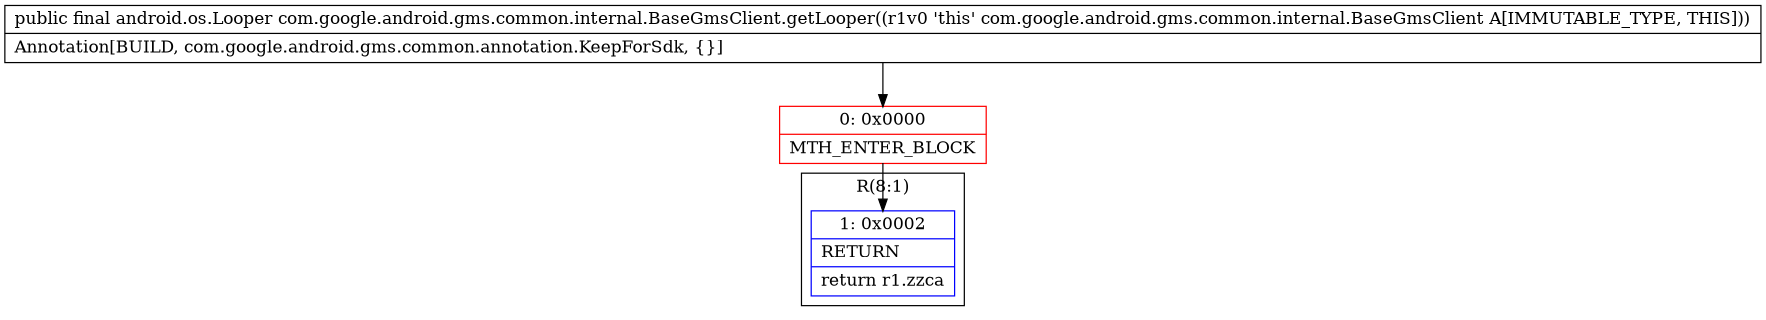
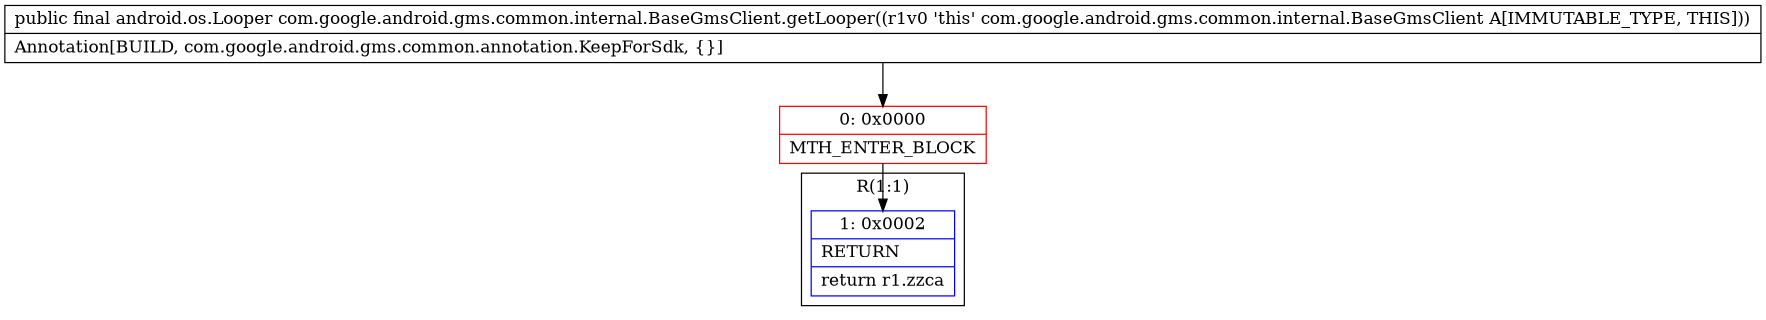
cluster "R(8:1)": label "R(8:1)" -> "R(1:1)"
